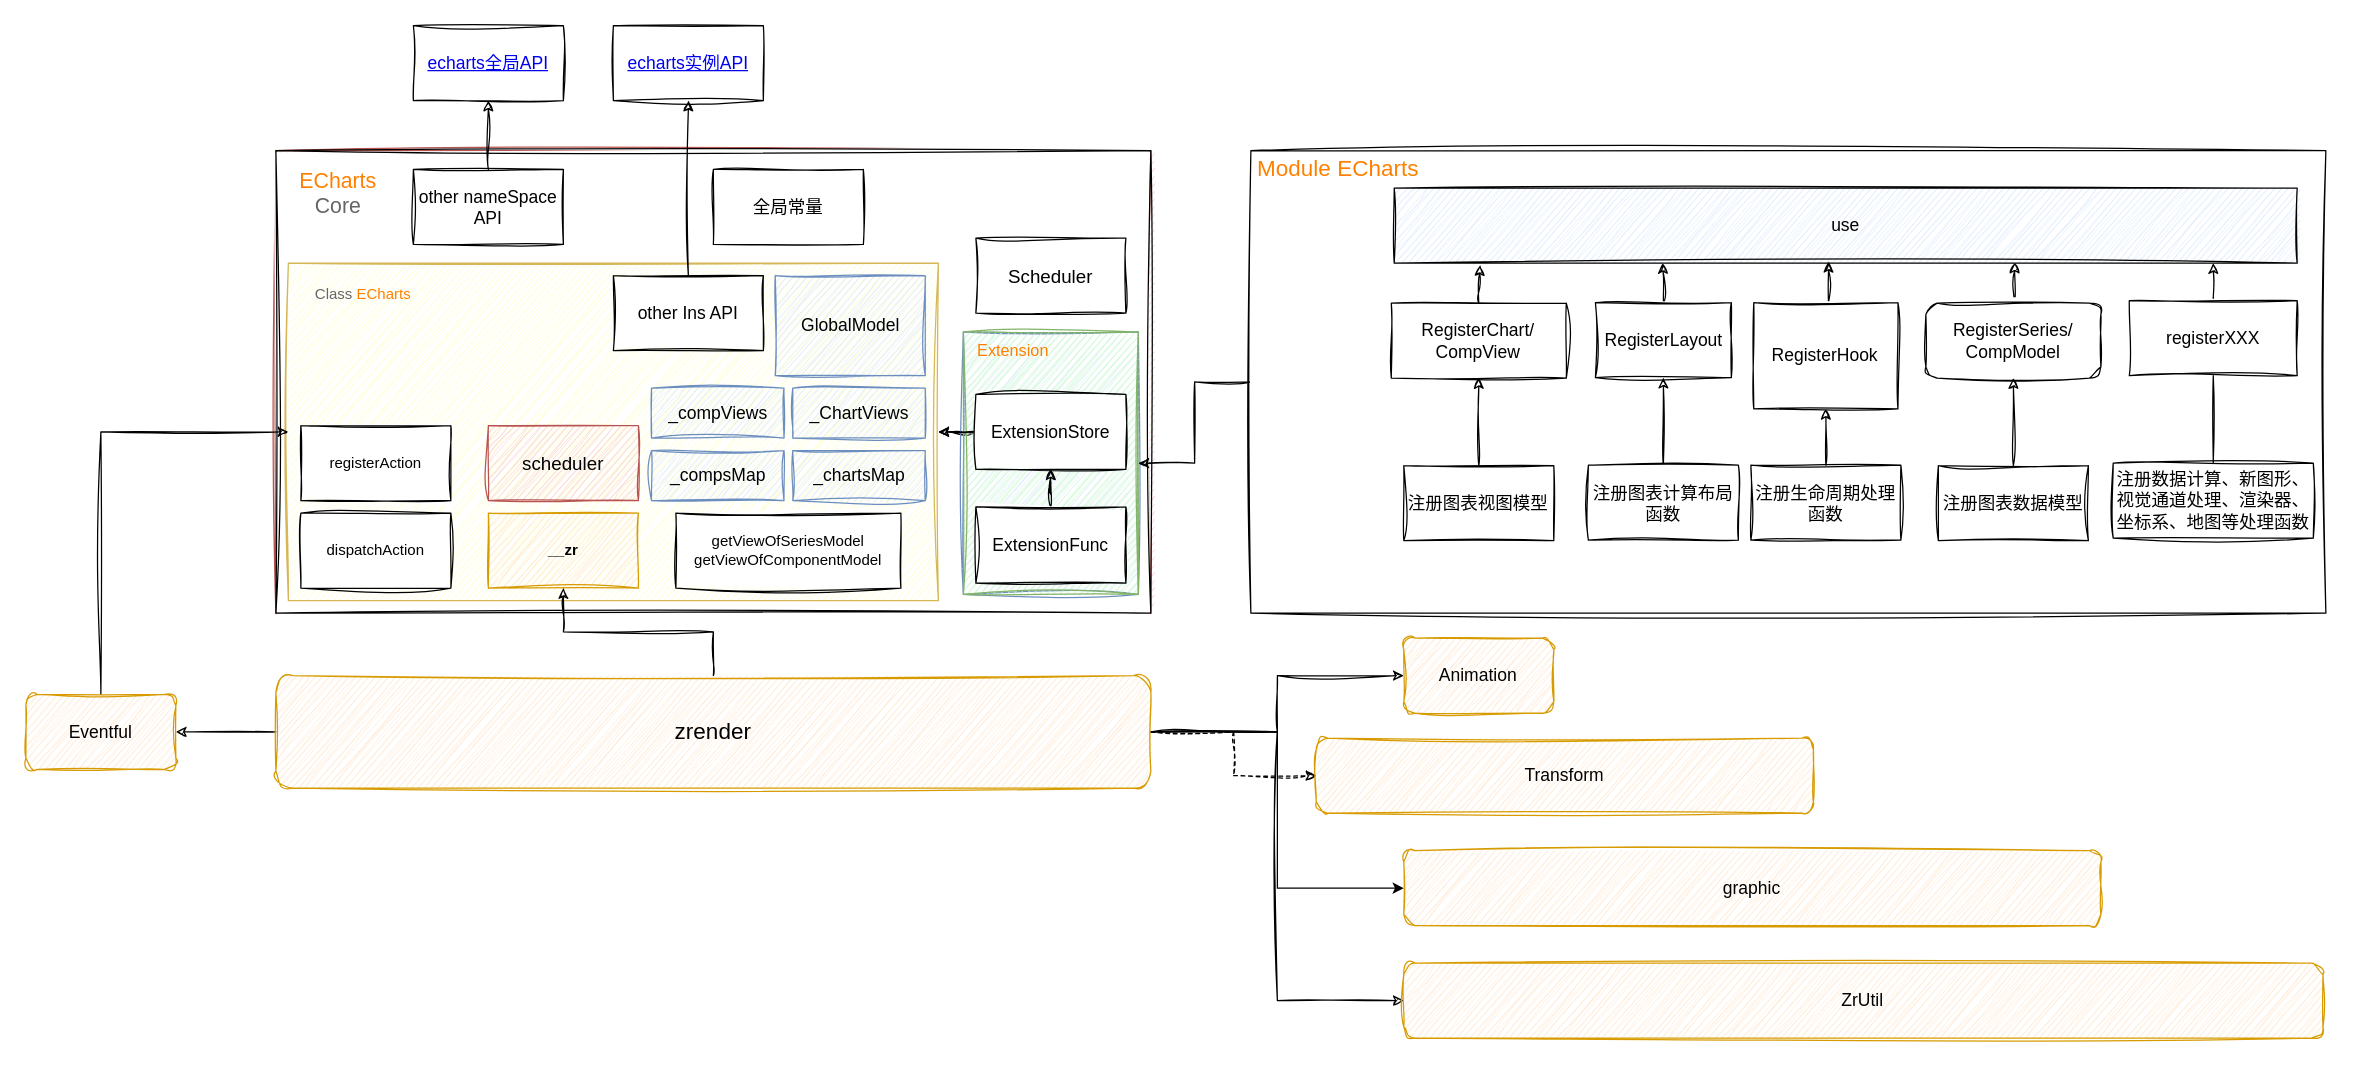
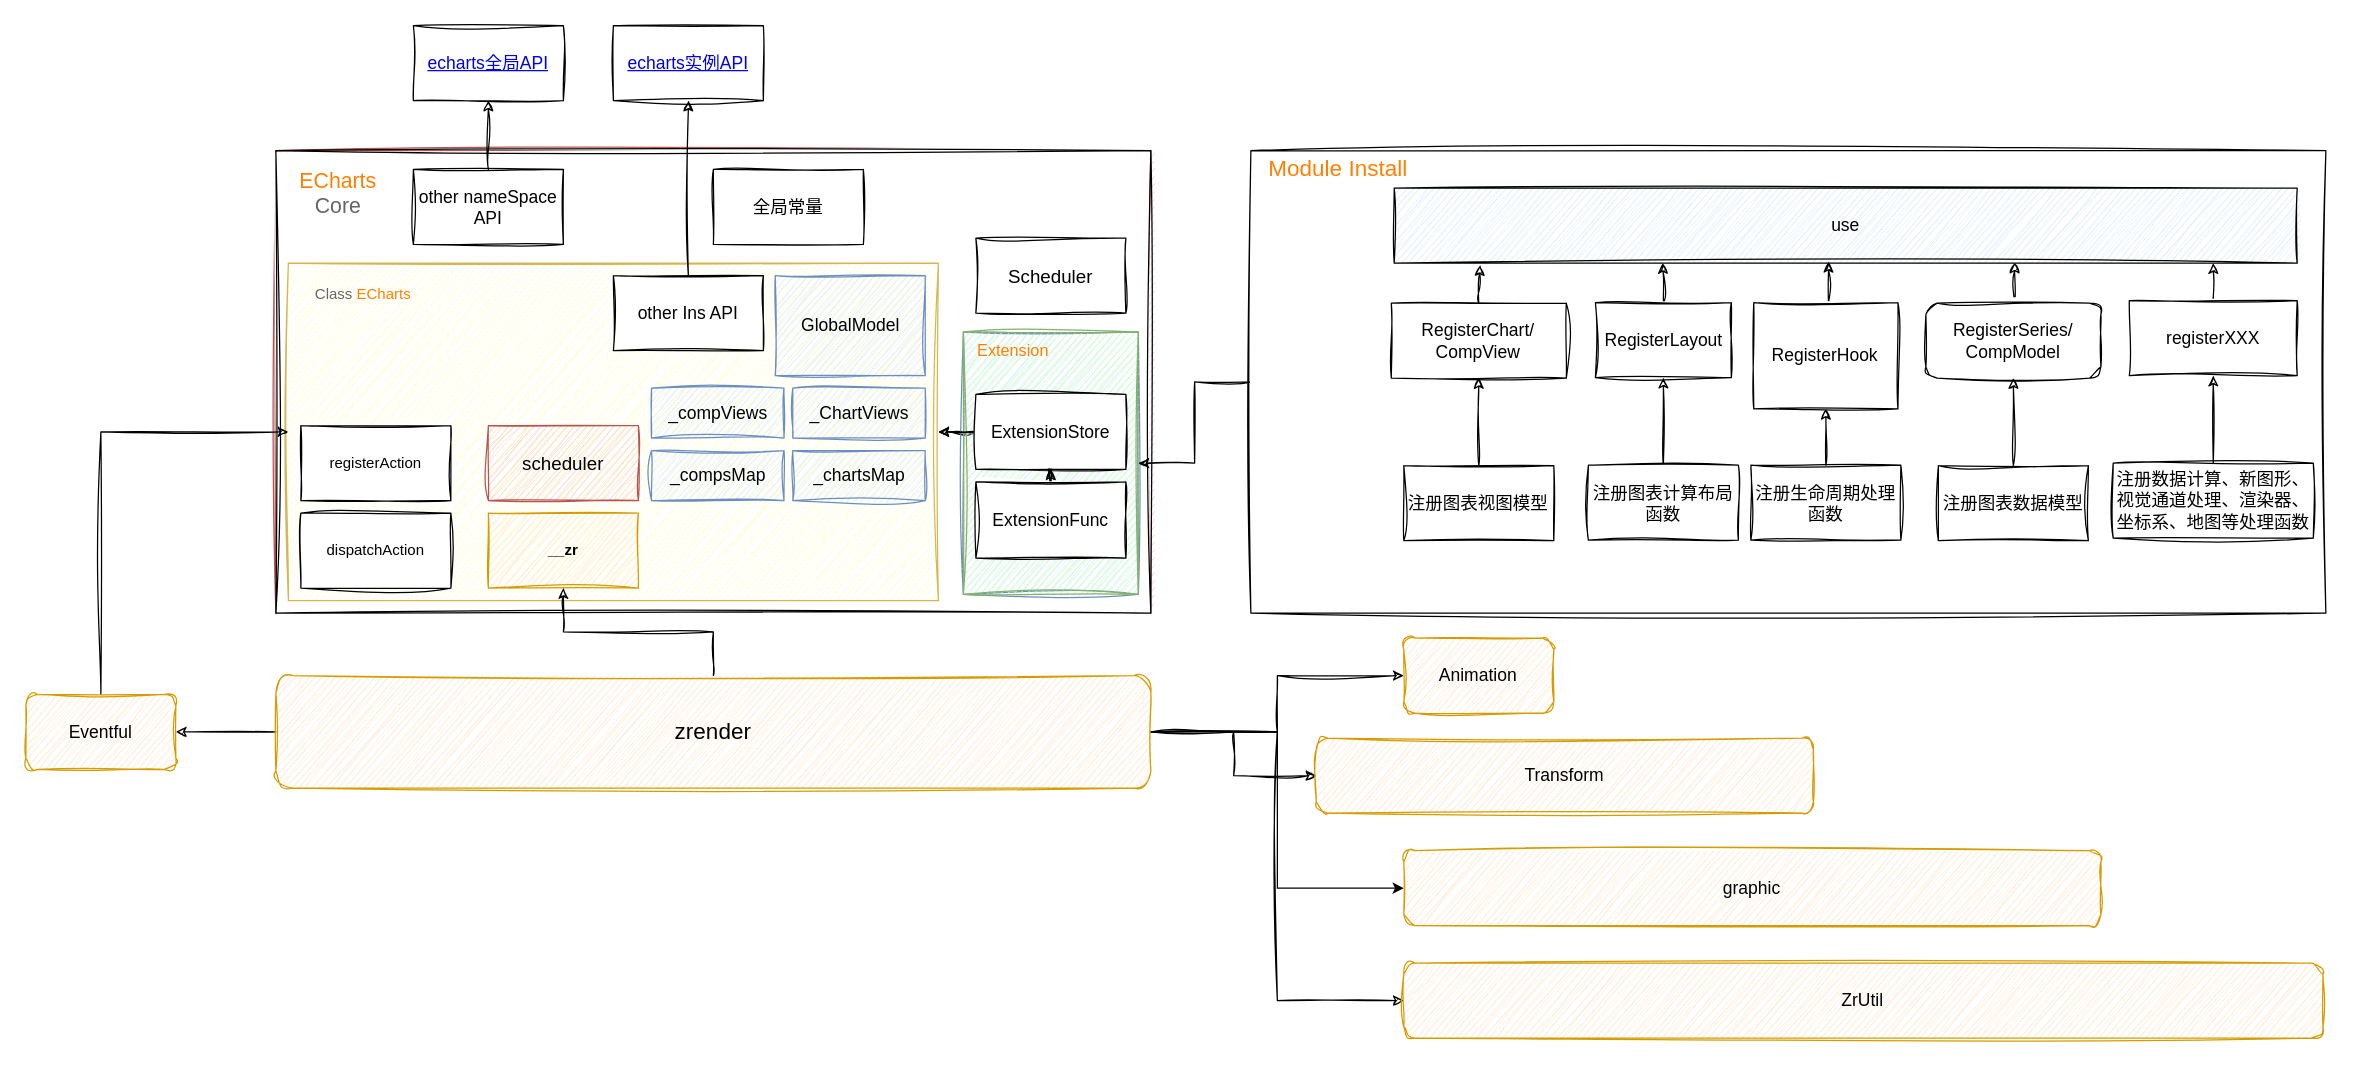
node "Module ECharts": label "Module ECharts" -> "Module Install"
edge "registerXXX" -- "注册数据计算、新图形、视觉通道处理、渲染器、坐标系、地图等处理函数": arrowhead none -> classic
node "ExtensionFunc": moved (1051, 545) -> (1051, 520)
node "getViewOfSeriesModel getViewOfComponentModel": removed
edge "zrender" -> "Transform": style dashed -> solid
